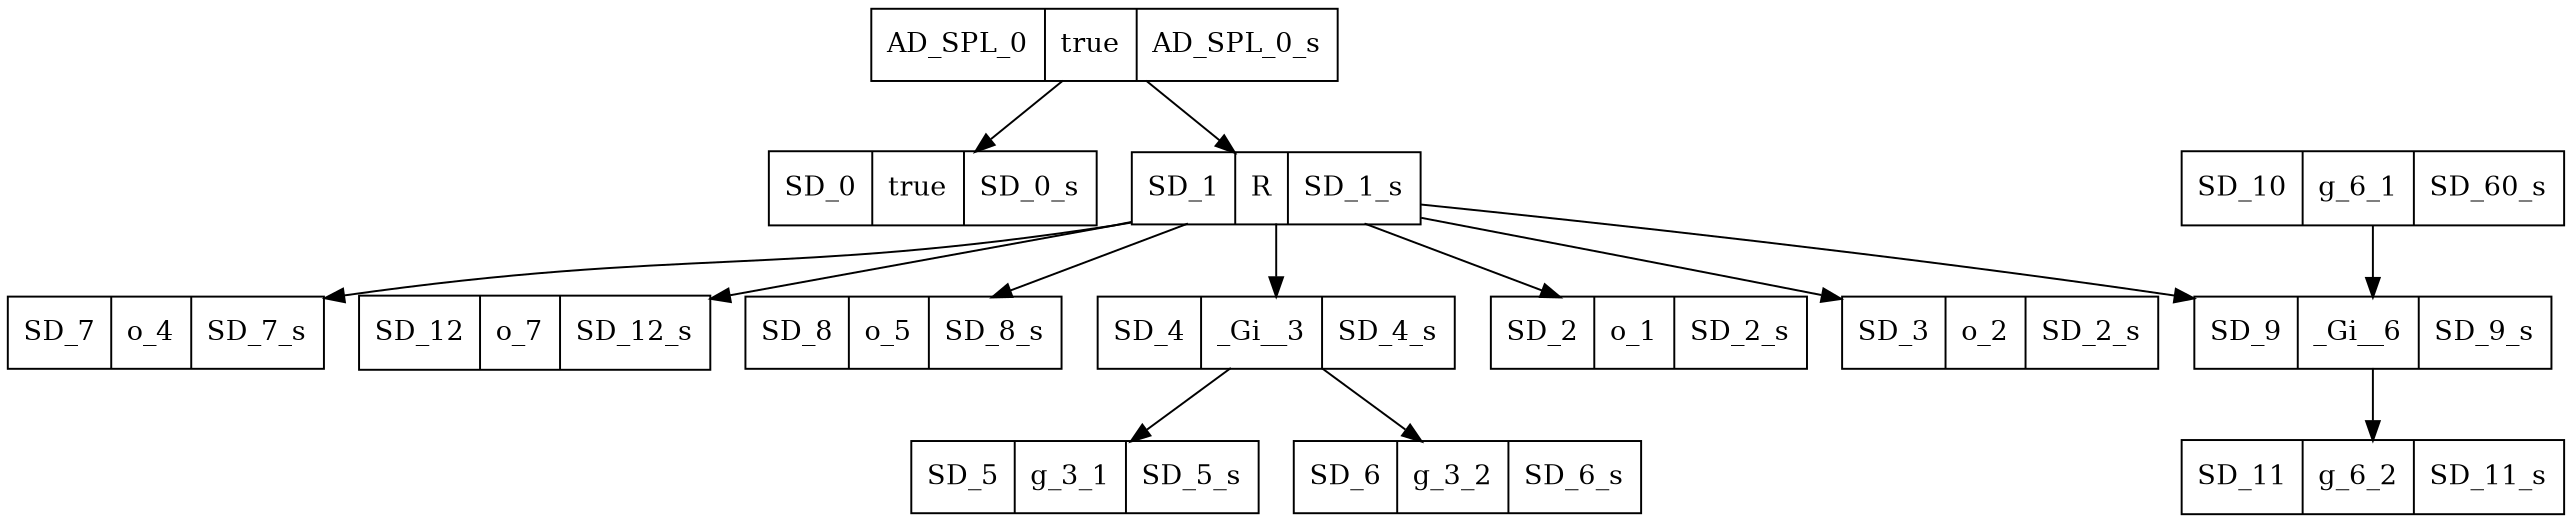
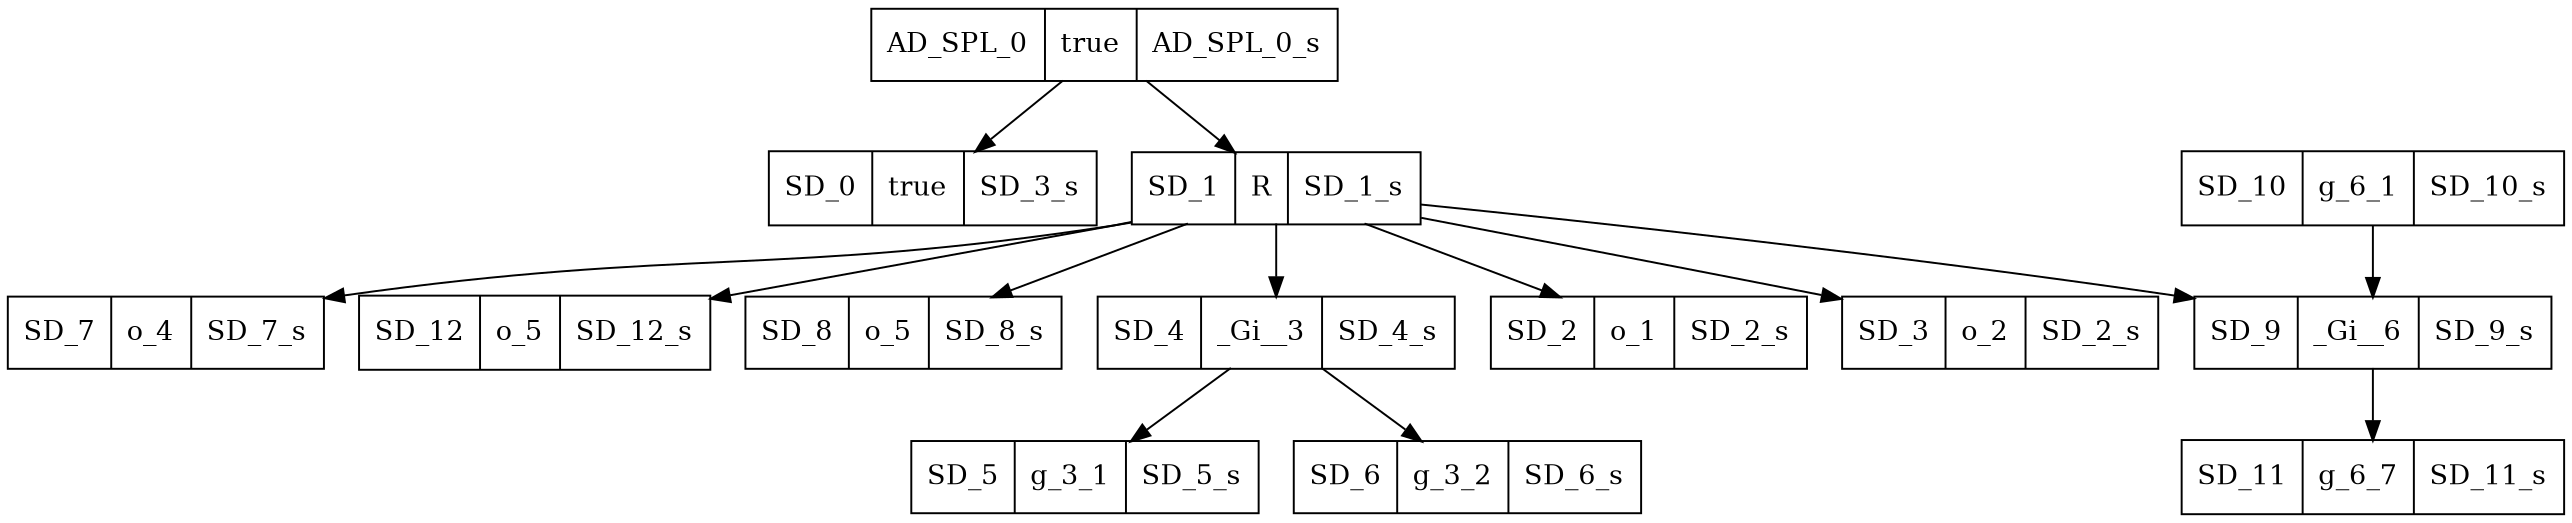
node "SD_0": text "SD_0_s" -> "SD_3_s"
node "SD_10": text "SD_60_s" -> "SD_10_s"
node "SD_12": text "o_7" -> "o_5"
node "SD_11": text "g_6_2" -> "g_6_7"
